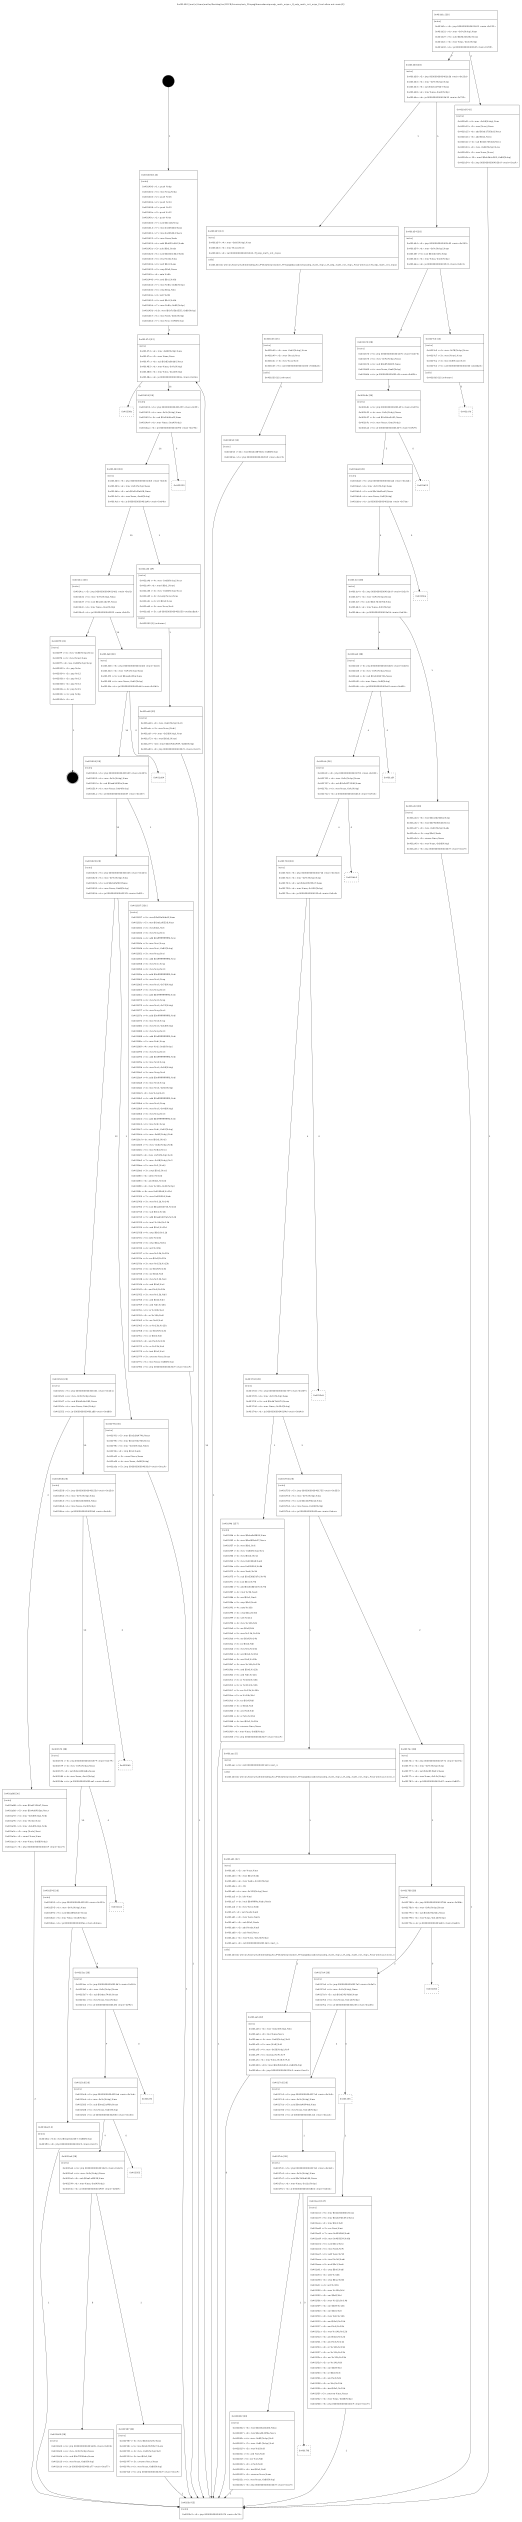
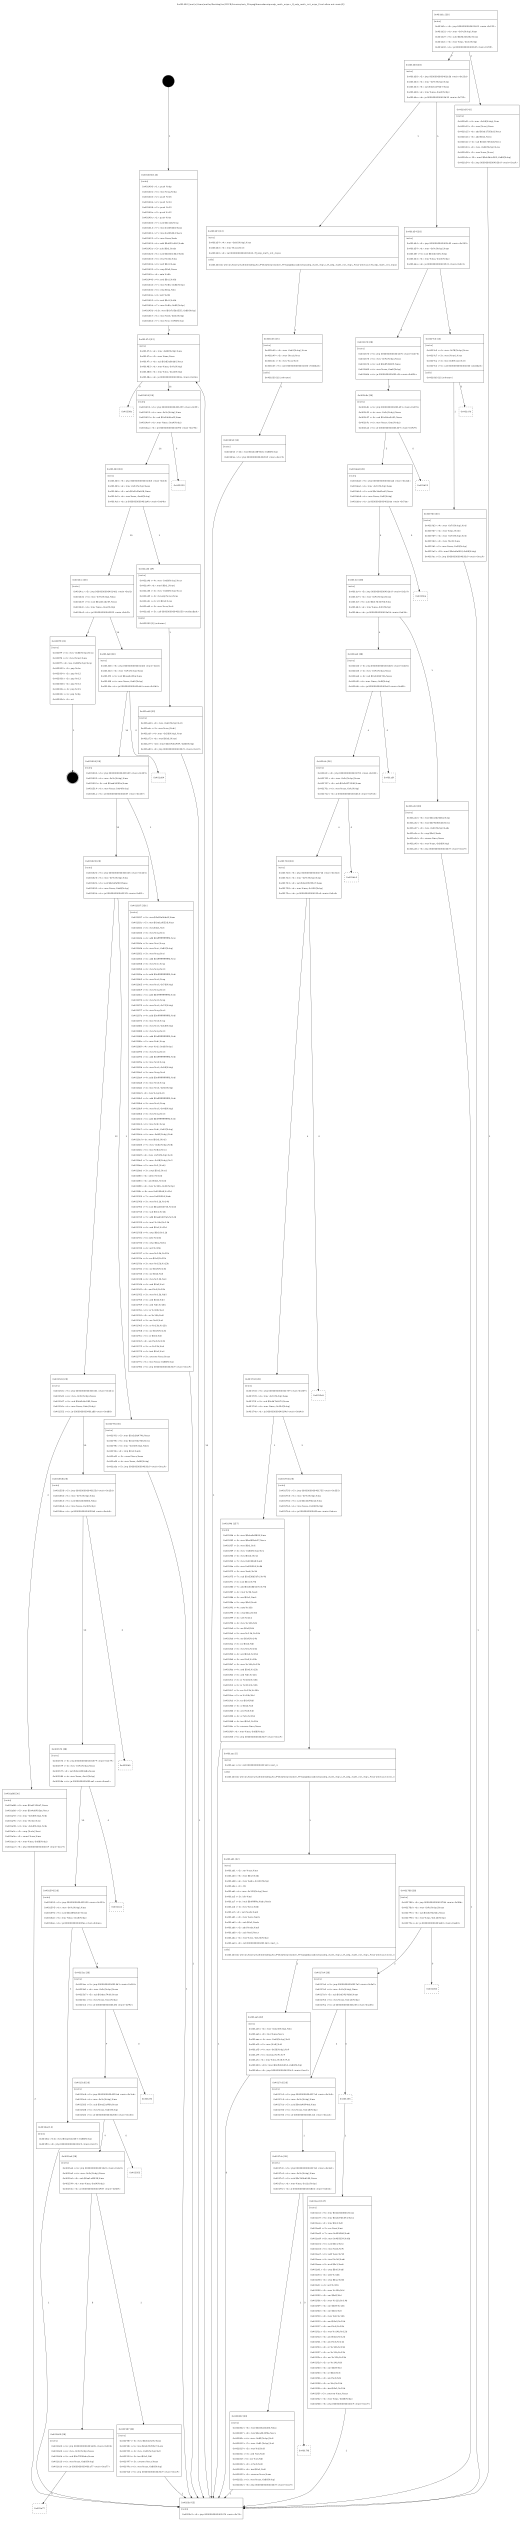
node "0x4019d3 [30]": added
node "0x40176c [28]": removed
node "0x401e77": added
